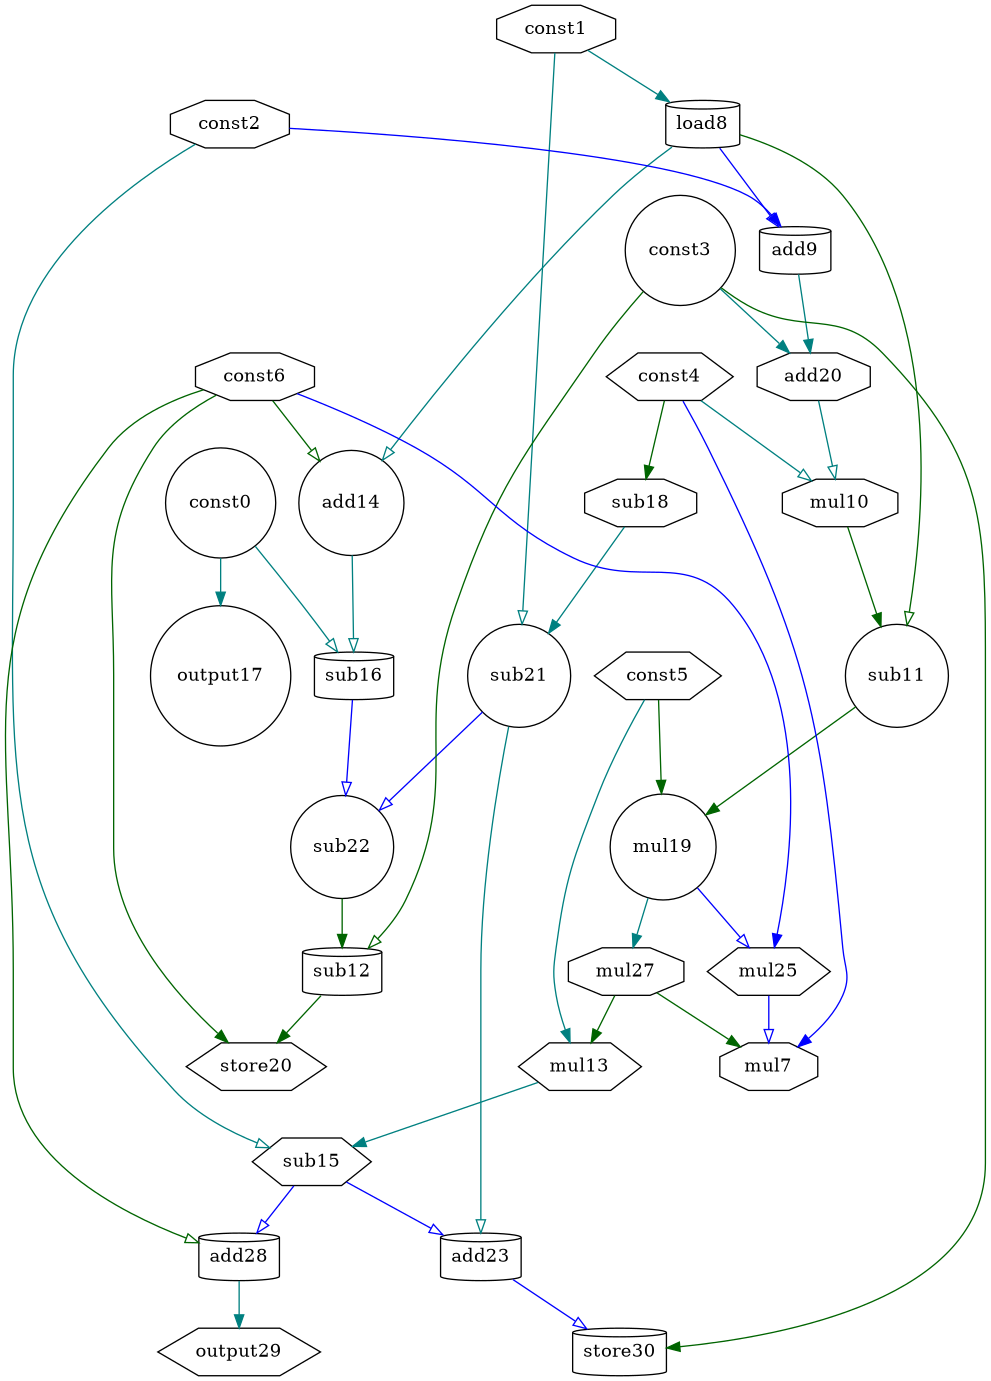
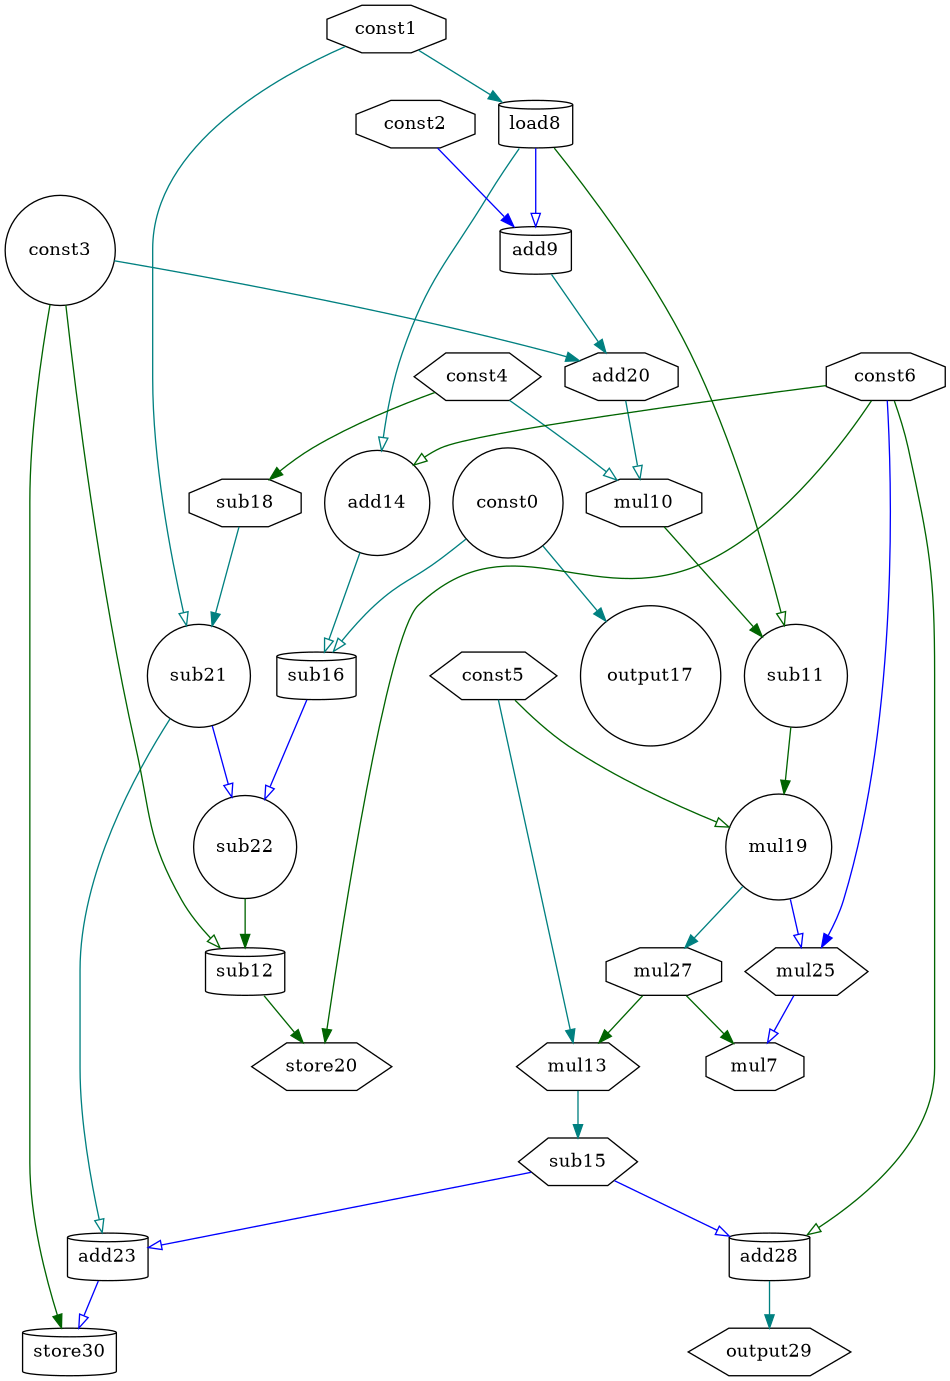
edge "const2" -> "sub15": removed
edge "const4" -> "mul7": removed
edge "const5" -> "mul19": arrowhead normal -> onormal
